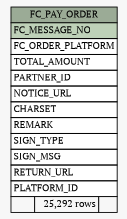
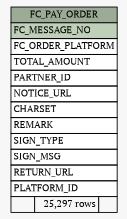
node "FC_PAY_ORDER": text "25,292 rows" -> "25,297 rows"
